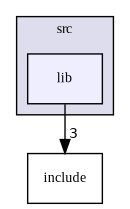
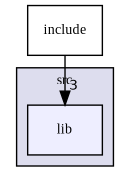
edge "lib" -> "include": reversed
